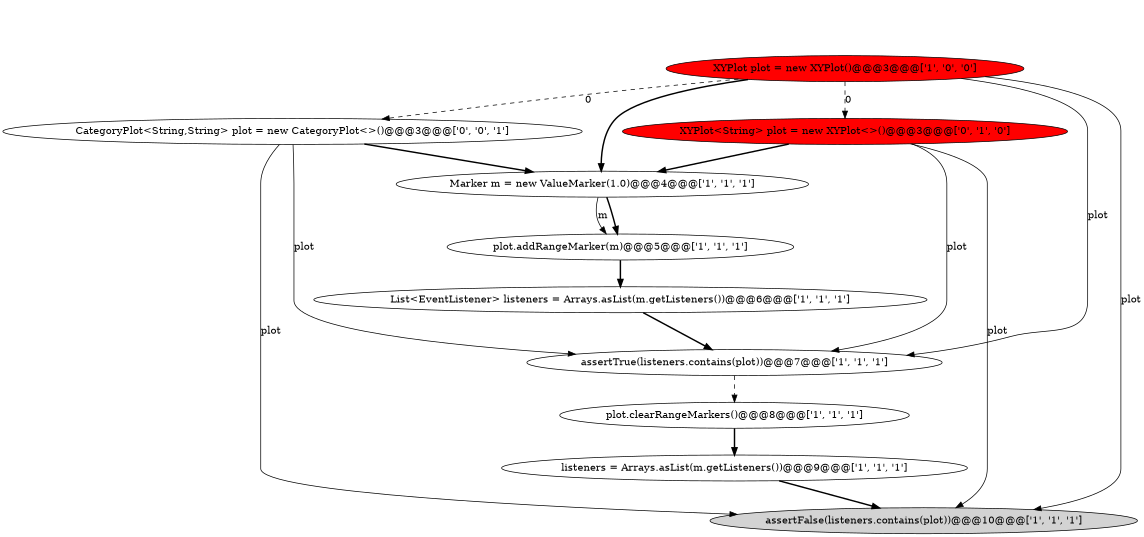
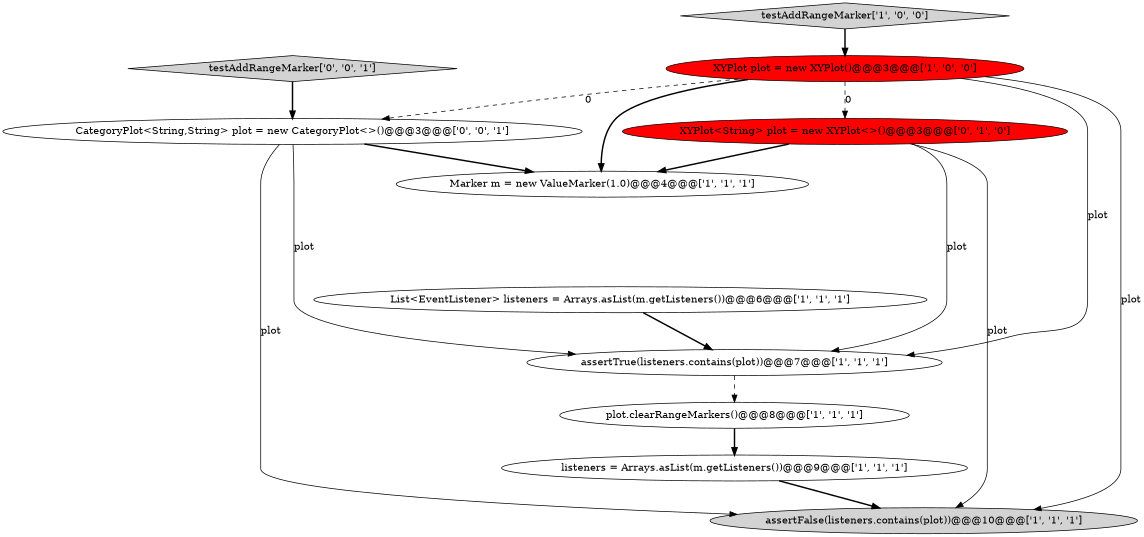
node "testAddRangeMarker['1', '0', '0']": added
node "testAddRangeMarker['0', '0', '1']": added
node "plot.addRangeMarker(m)@@@5@@@['1', '1', '1']": removed
